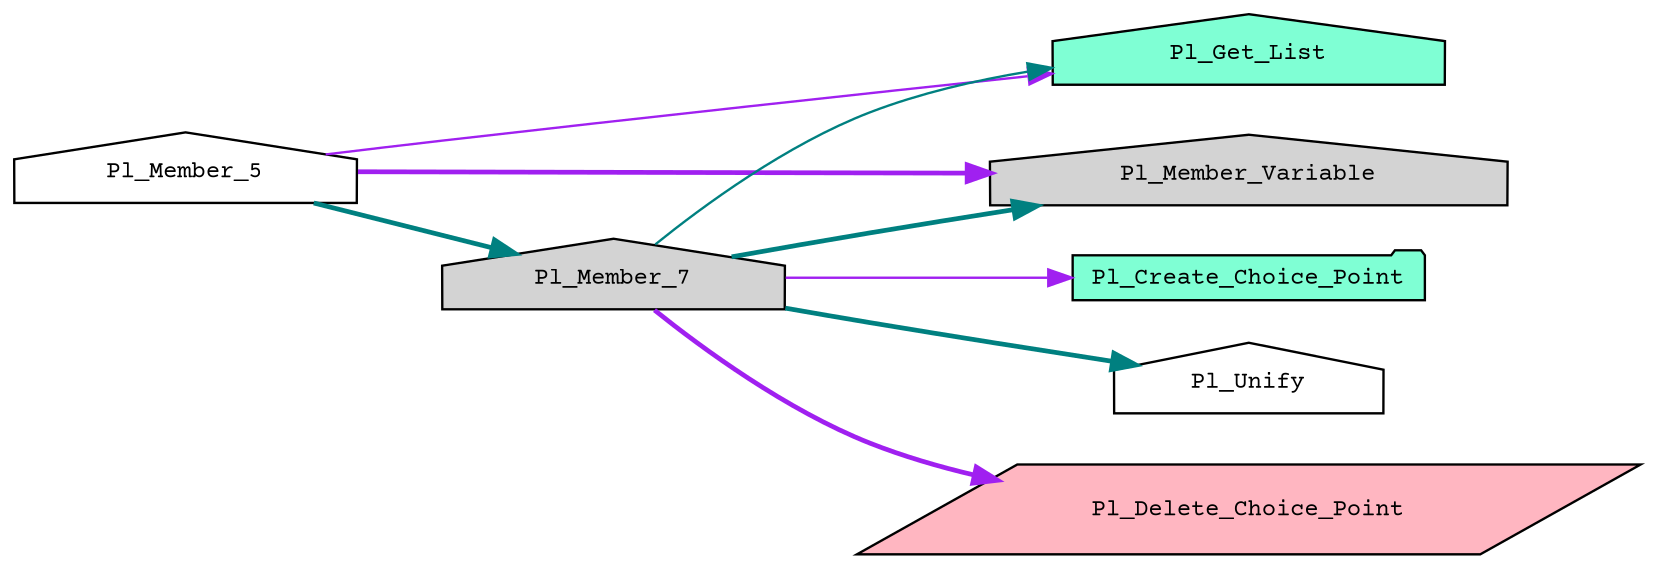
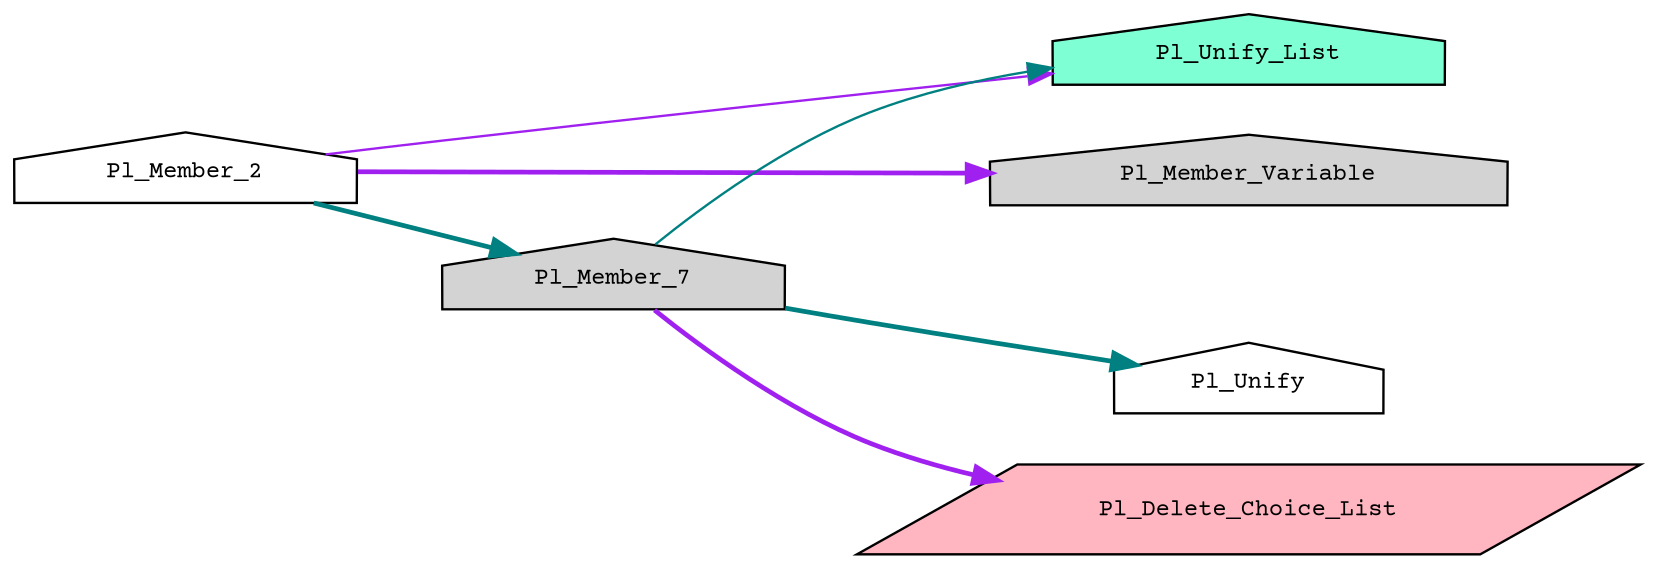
node "Pl_Get_List": label "Pl_Get_List" -> "Pl_Unify_List"
node "Pl_Member_5": label "Pl_Member_5" -> "Pl_Member_2"
edge "Pl_Member_7" -> "Pl_Member_Variable": removed
node "Pl_Create_Choice_Point": removed
node "Pl_Delete_Choice_Point": label "Pl_Delete_Choice_Point" -> "Pl_Delete_Choice_List"
